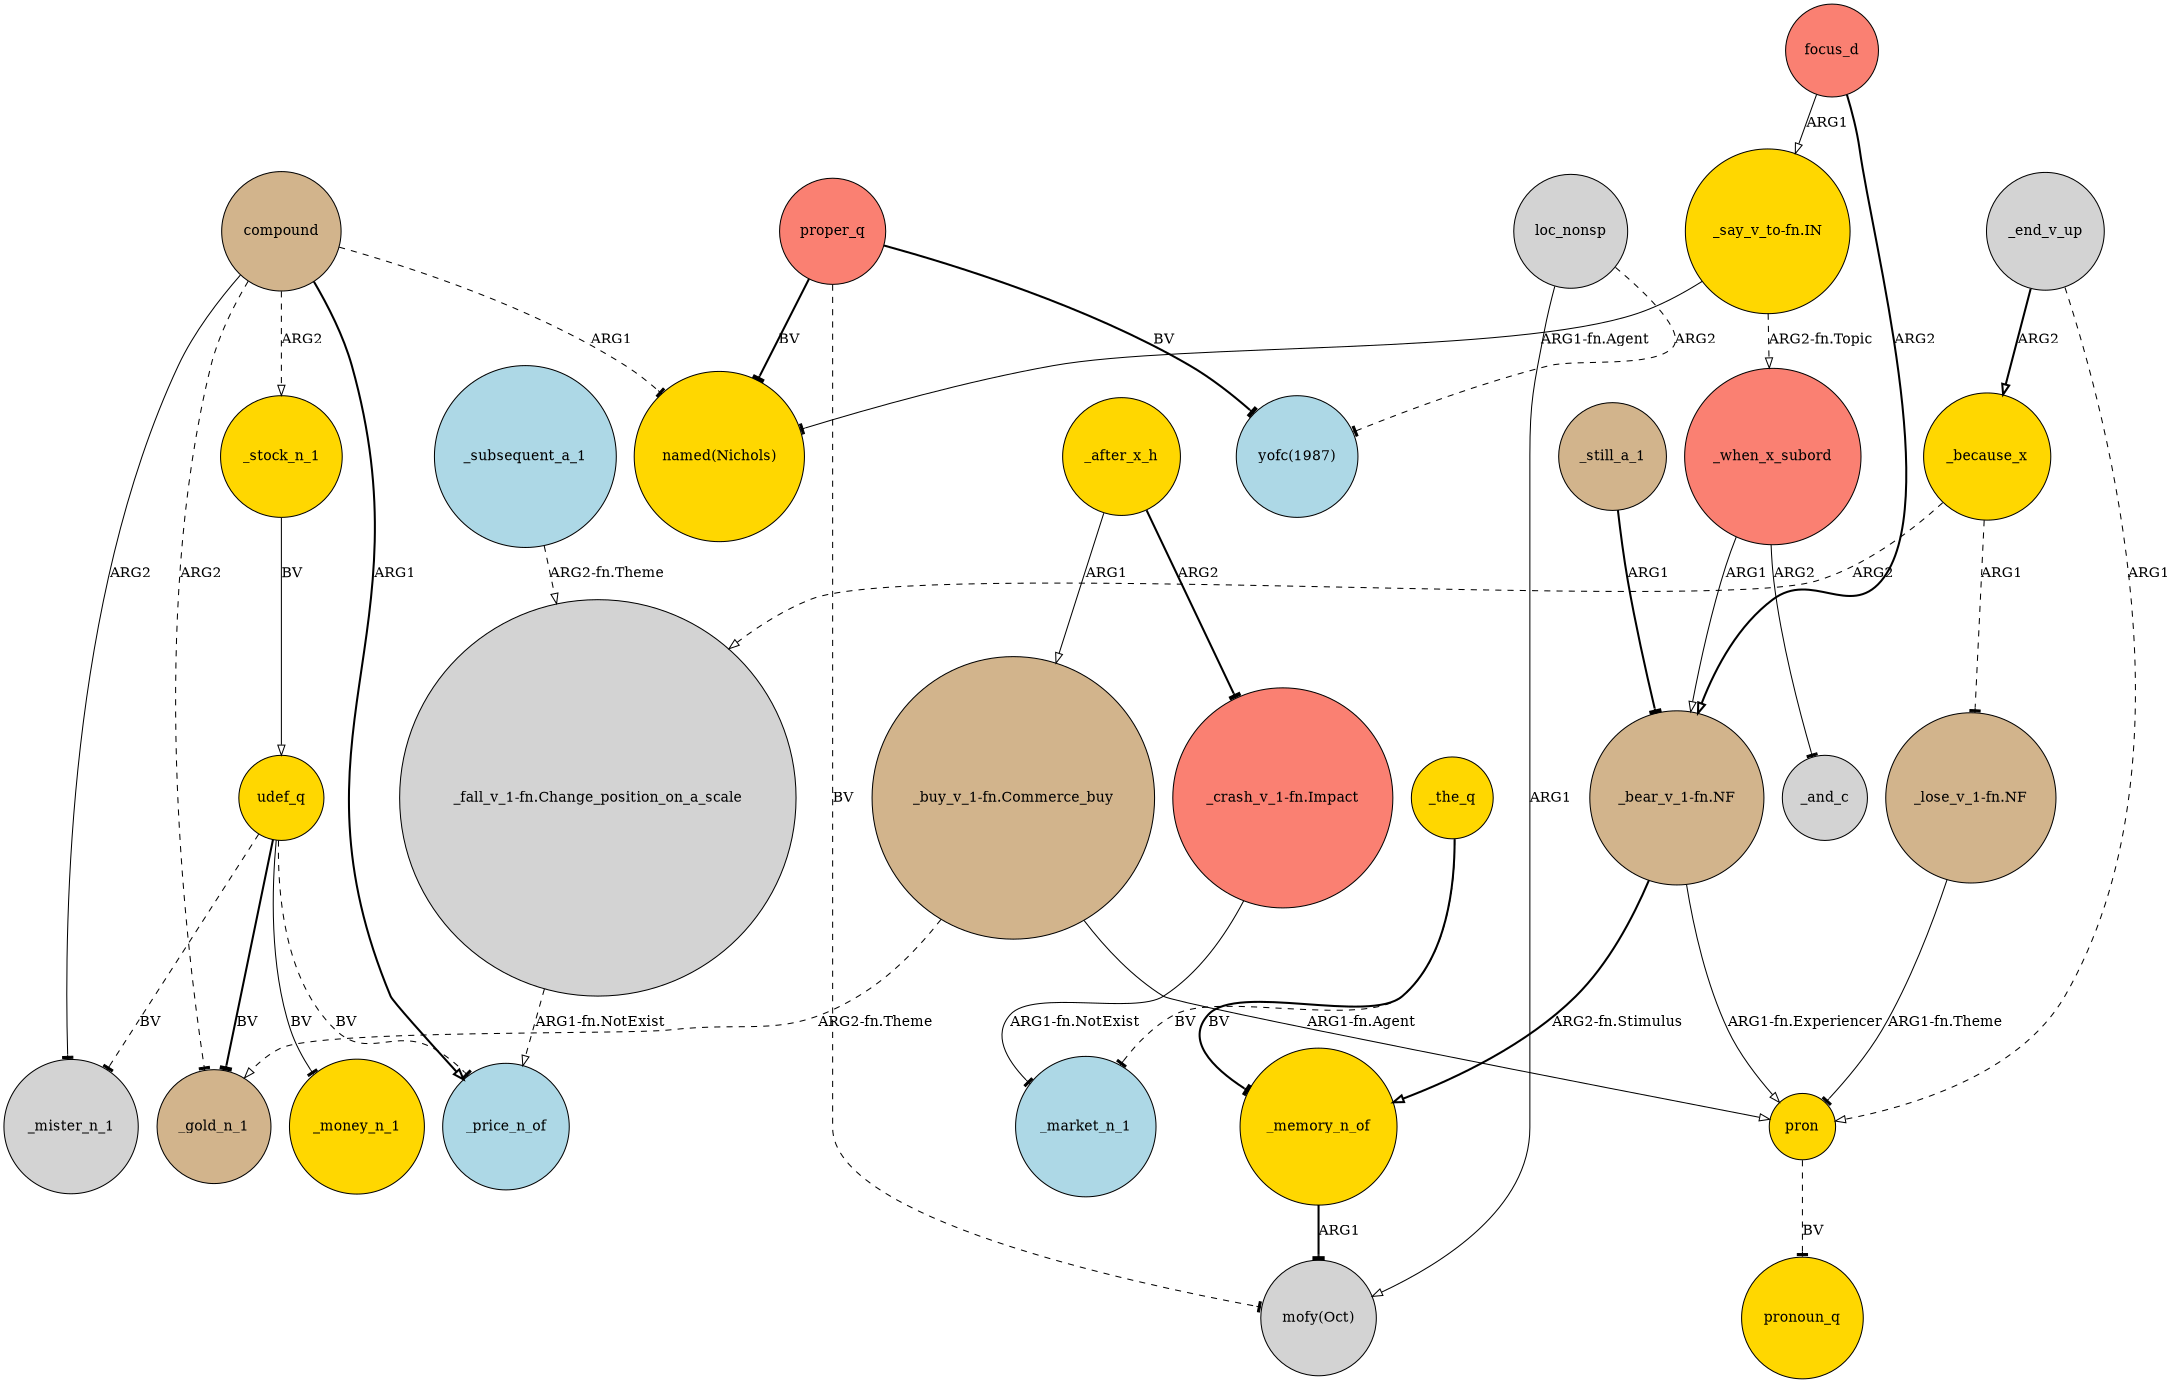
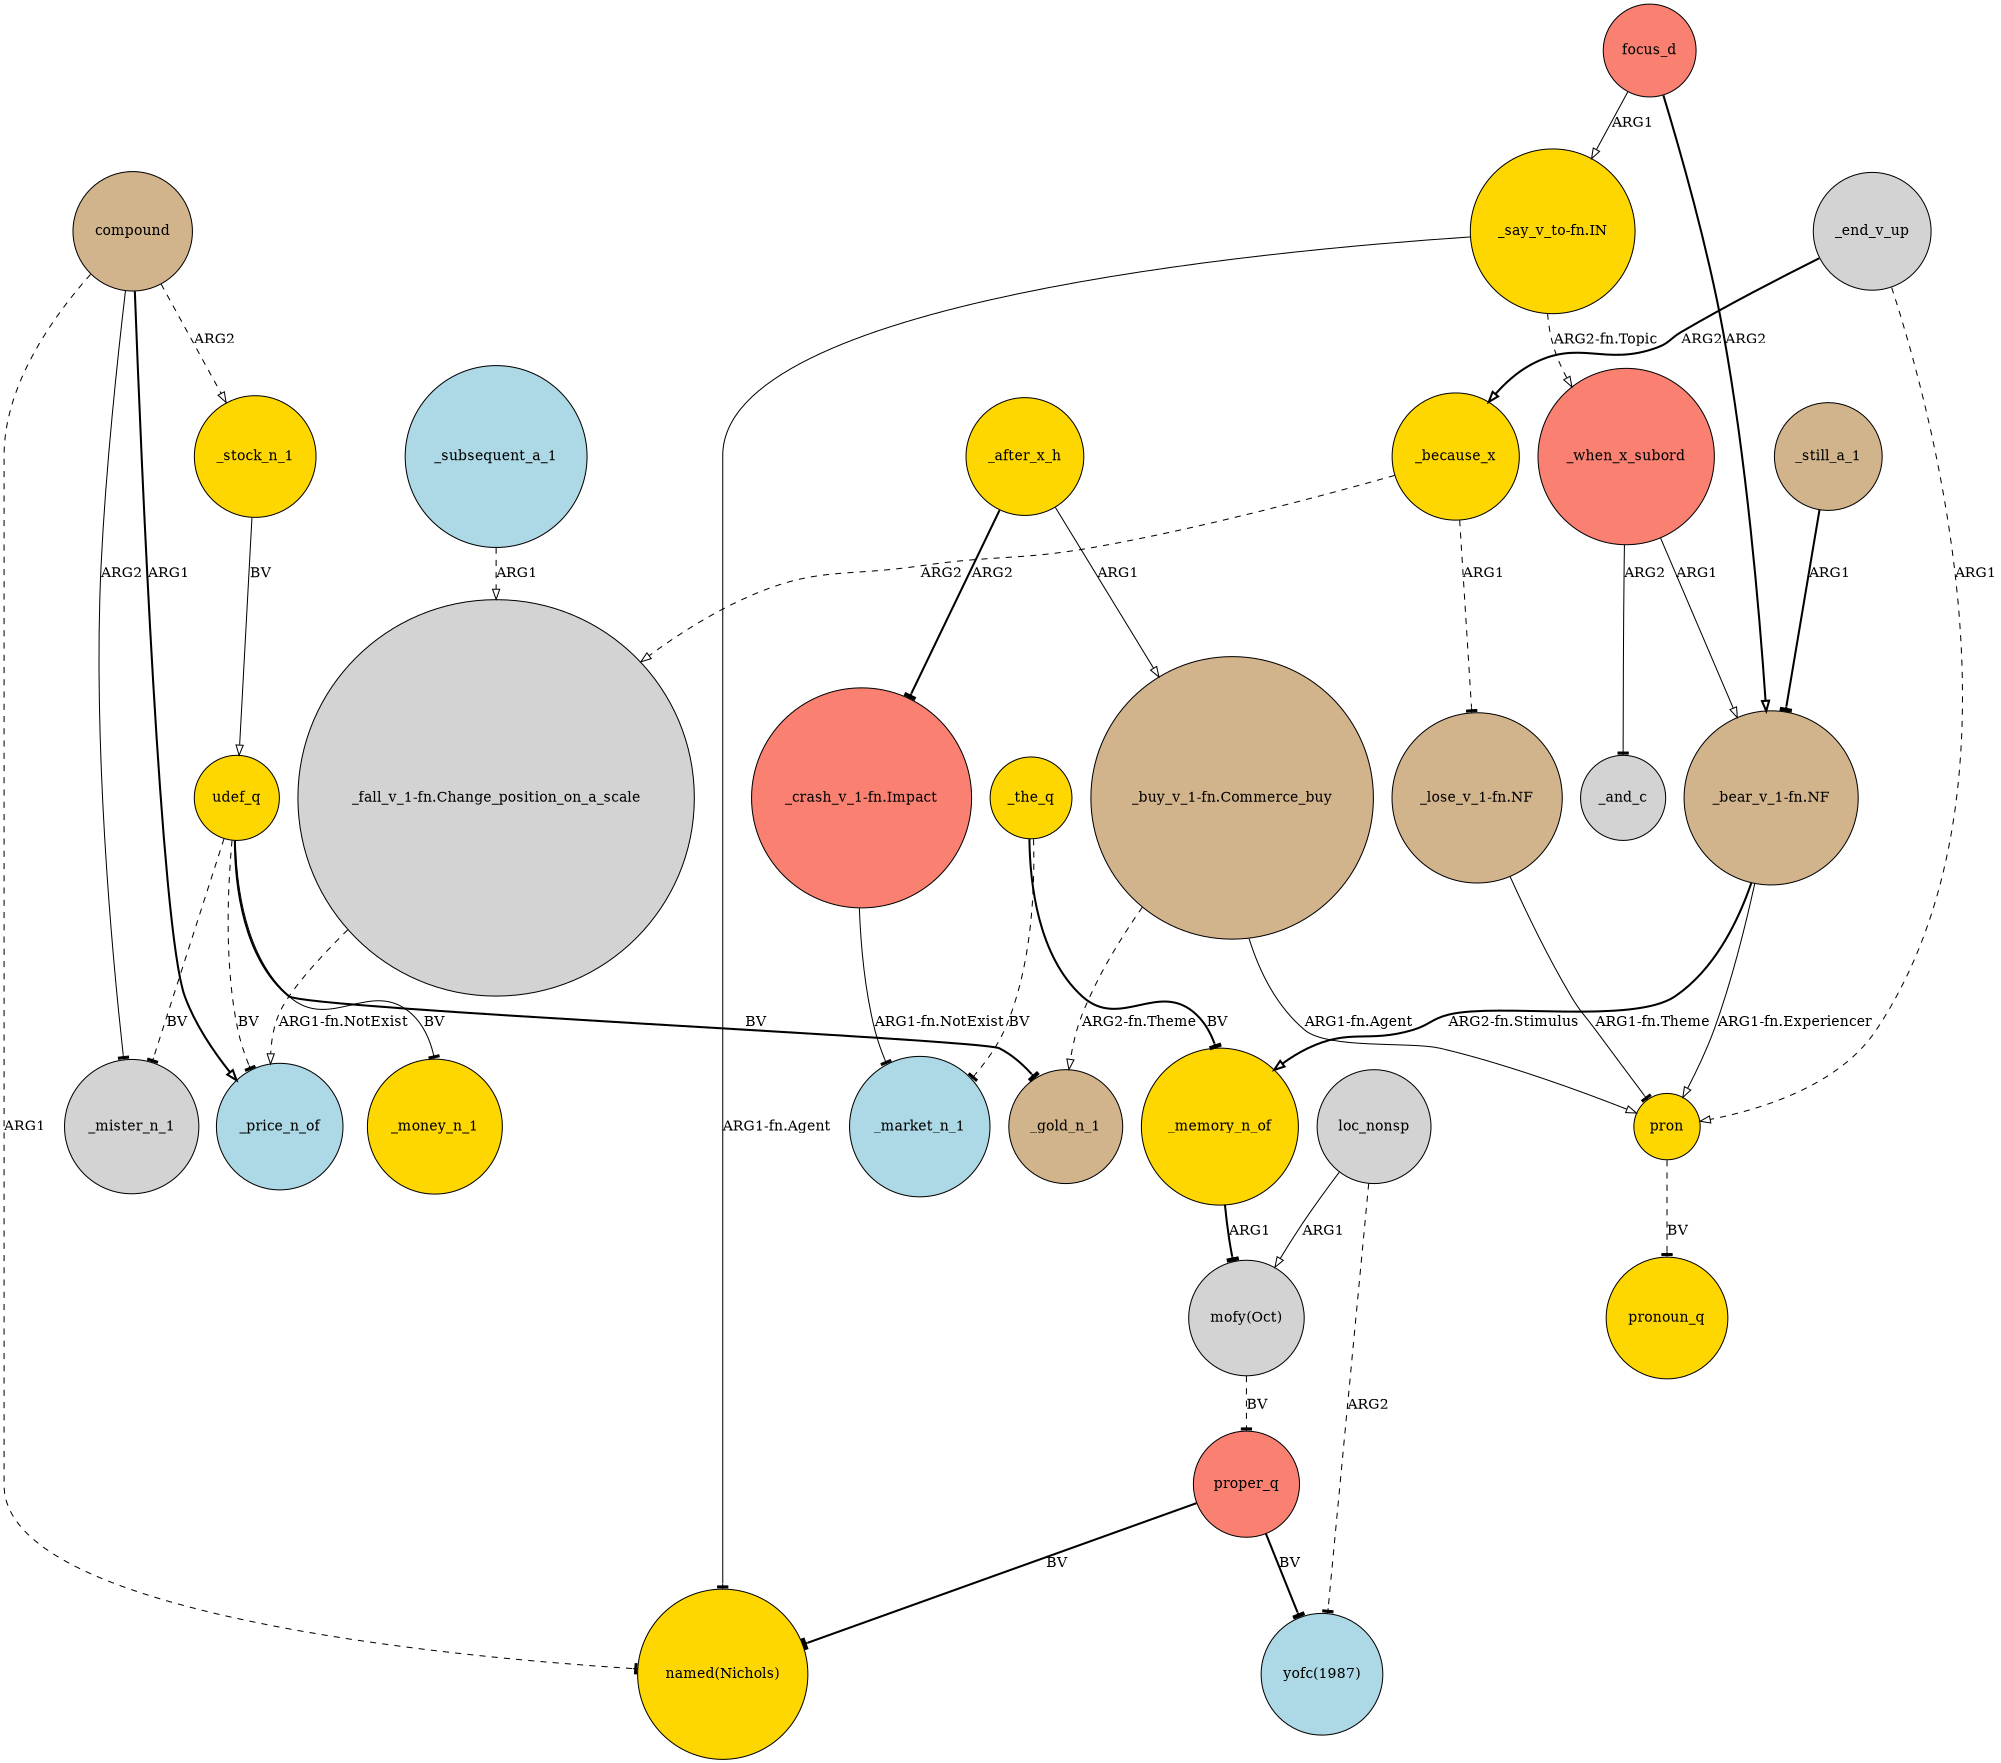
edge "_subsequent_a_1" -> "_fall_v_1-fn.Change_position_on_a_scale": label "ARG2-fn.Theme" -> "ARG1"
edge "compound" -> "_gold_n_1": removed, label "ARG2"
edge "proper_q" -> "mofy(Oct)": reversed
